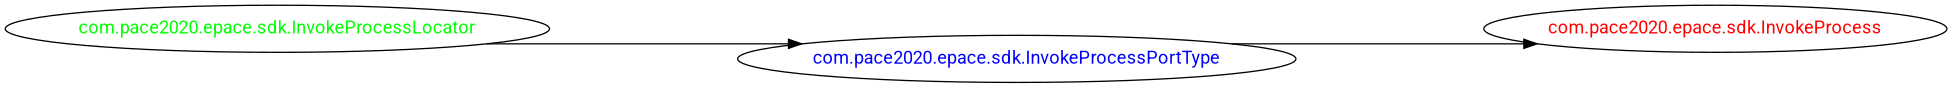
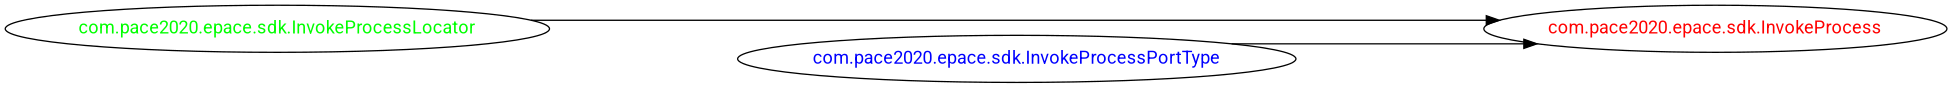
edge "com.pace2020.epace.sdk.InvokeProcessLocator" -> "com.pace2020.epace.sdk.InvokeProcessPortType": now "com.pace2020.epace.sdk.InvokeProcessLocator" -> "com.pace2020.epace.sdk.InvokeProcess"
